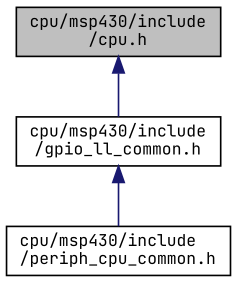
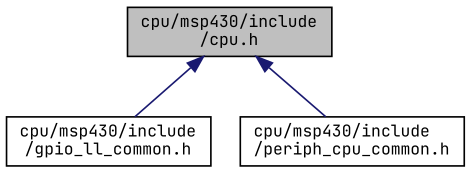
edge "cpu/msp430/include /periph_cpu_common.h" -> "cpu/msp430/include /gpio_ll_common.h": now "cpu/msp430/include /periph_cpu_common.h" -> "cpu/msp430/include /cpu.h"
